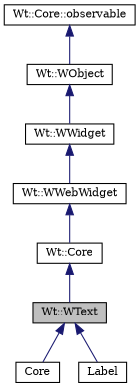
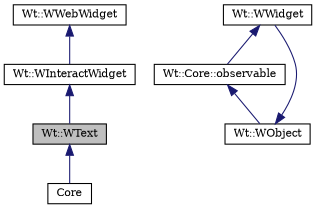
edge "Wt::WWebWidget" -> "Wt::WWidget": now "Wt::Core::observable" -> "Wt::WWidget"
node "Wt::Core": label "Wt::Core" -> "Wt::WInteractWidget"
node "Label": removed
